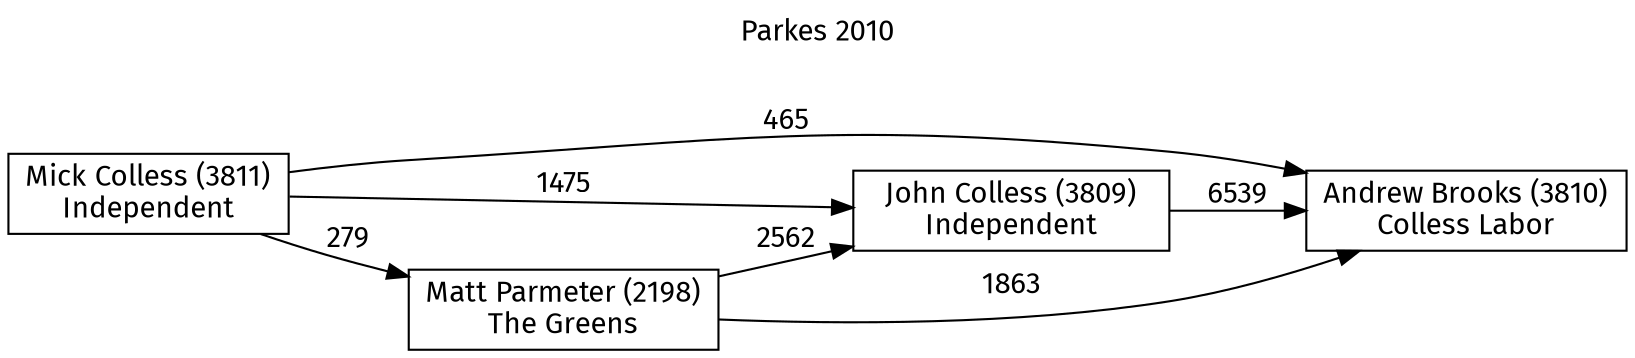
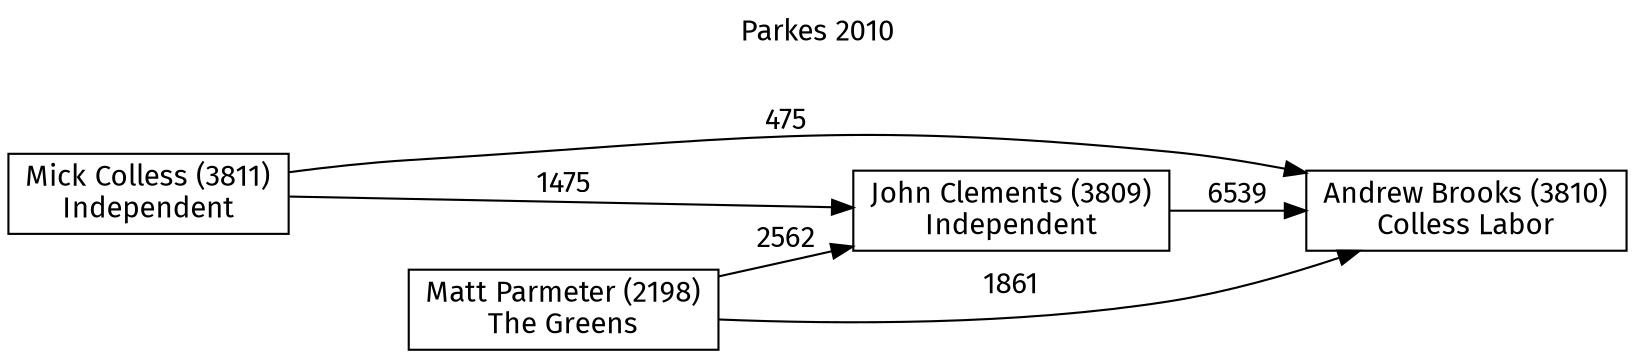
edge "Mick Colless (3811) Independent" -> "Andrew Brooks (3810) Colless Labor": label "465" -> "475"
node "John Colless (3809) Independent": label "John Colless (3809) Independent" -> "John Clements (3809) Independent"
edge "Mick Colless (3811) Independent" -> "Matt Parmeter (2198) The Greens": removed, label "279"
edge "Matt Parmeter (2198) The Greens" -> "Andrew Brooks (3810) Colless Labor": label "1863" -> "1861"
